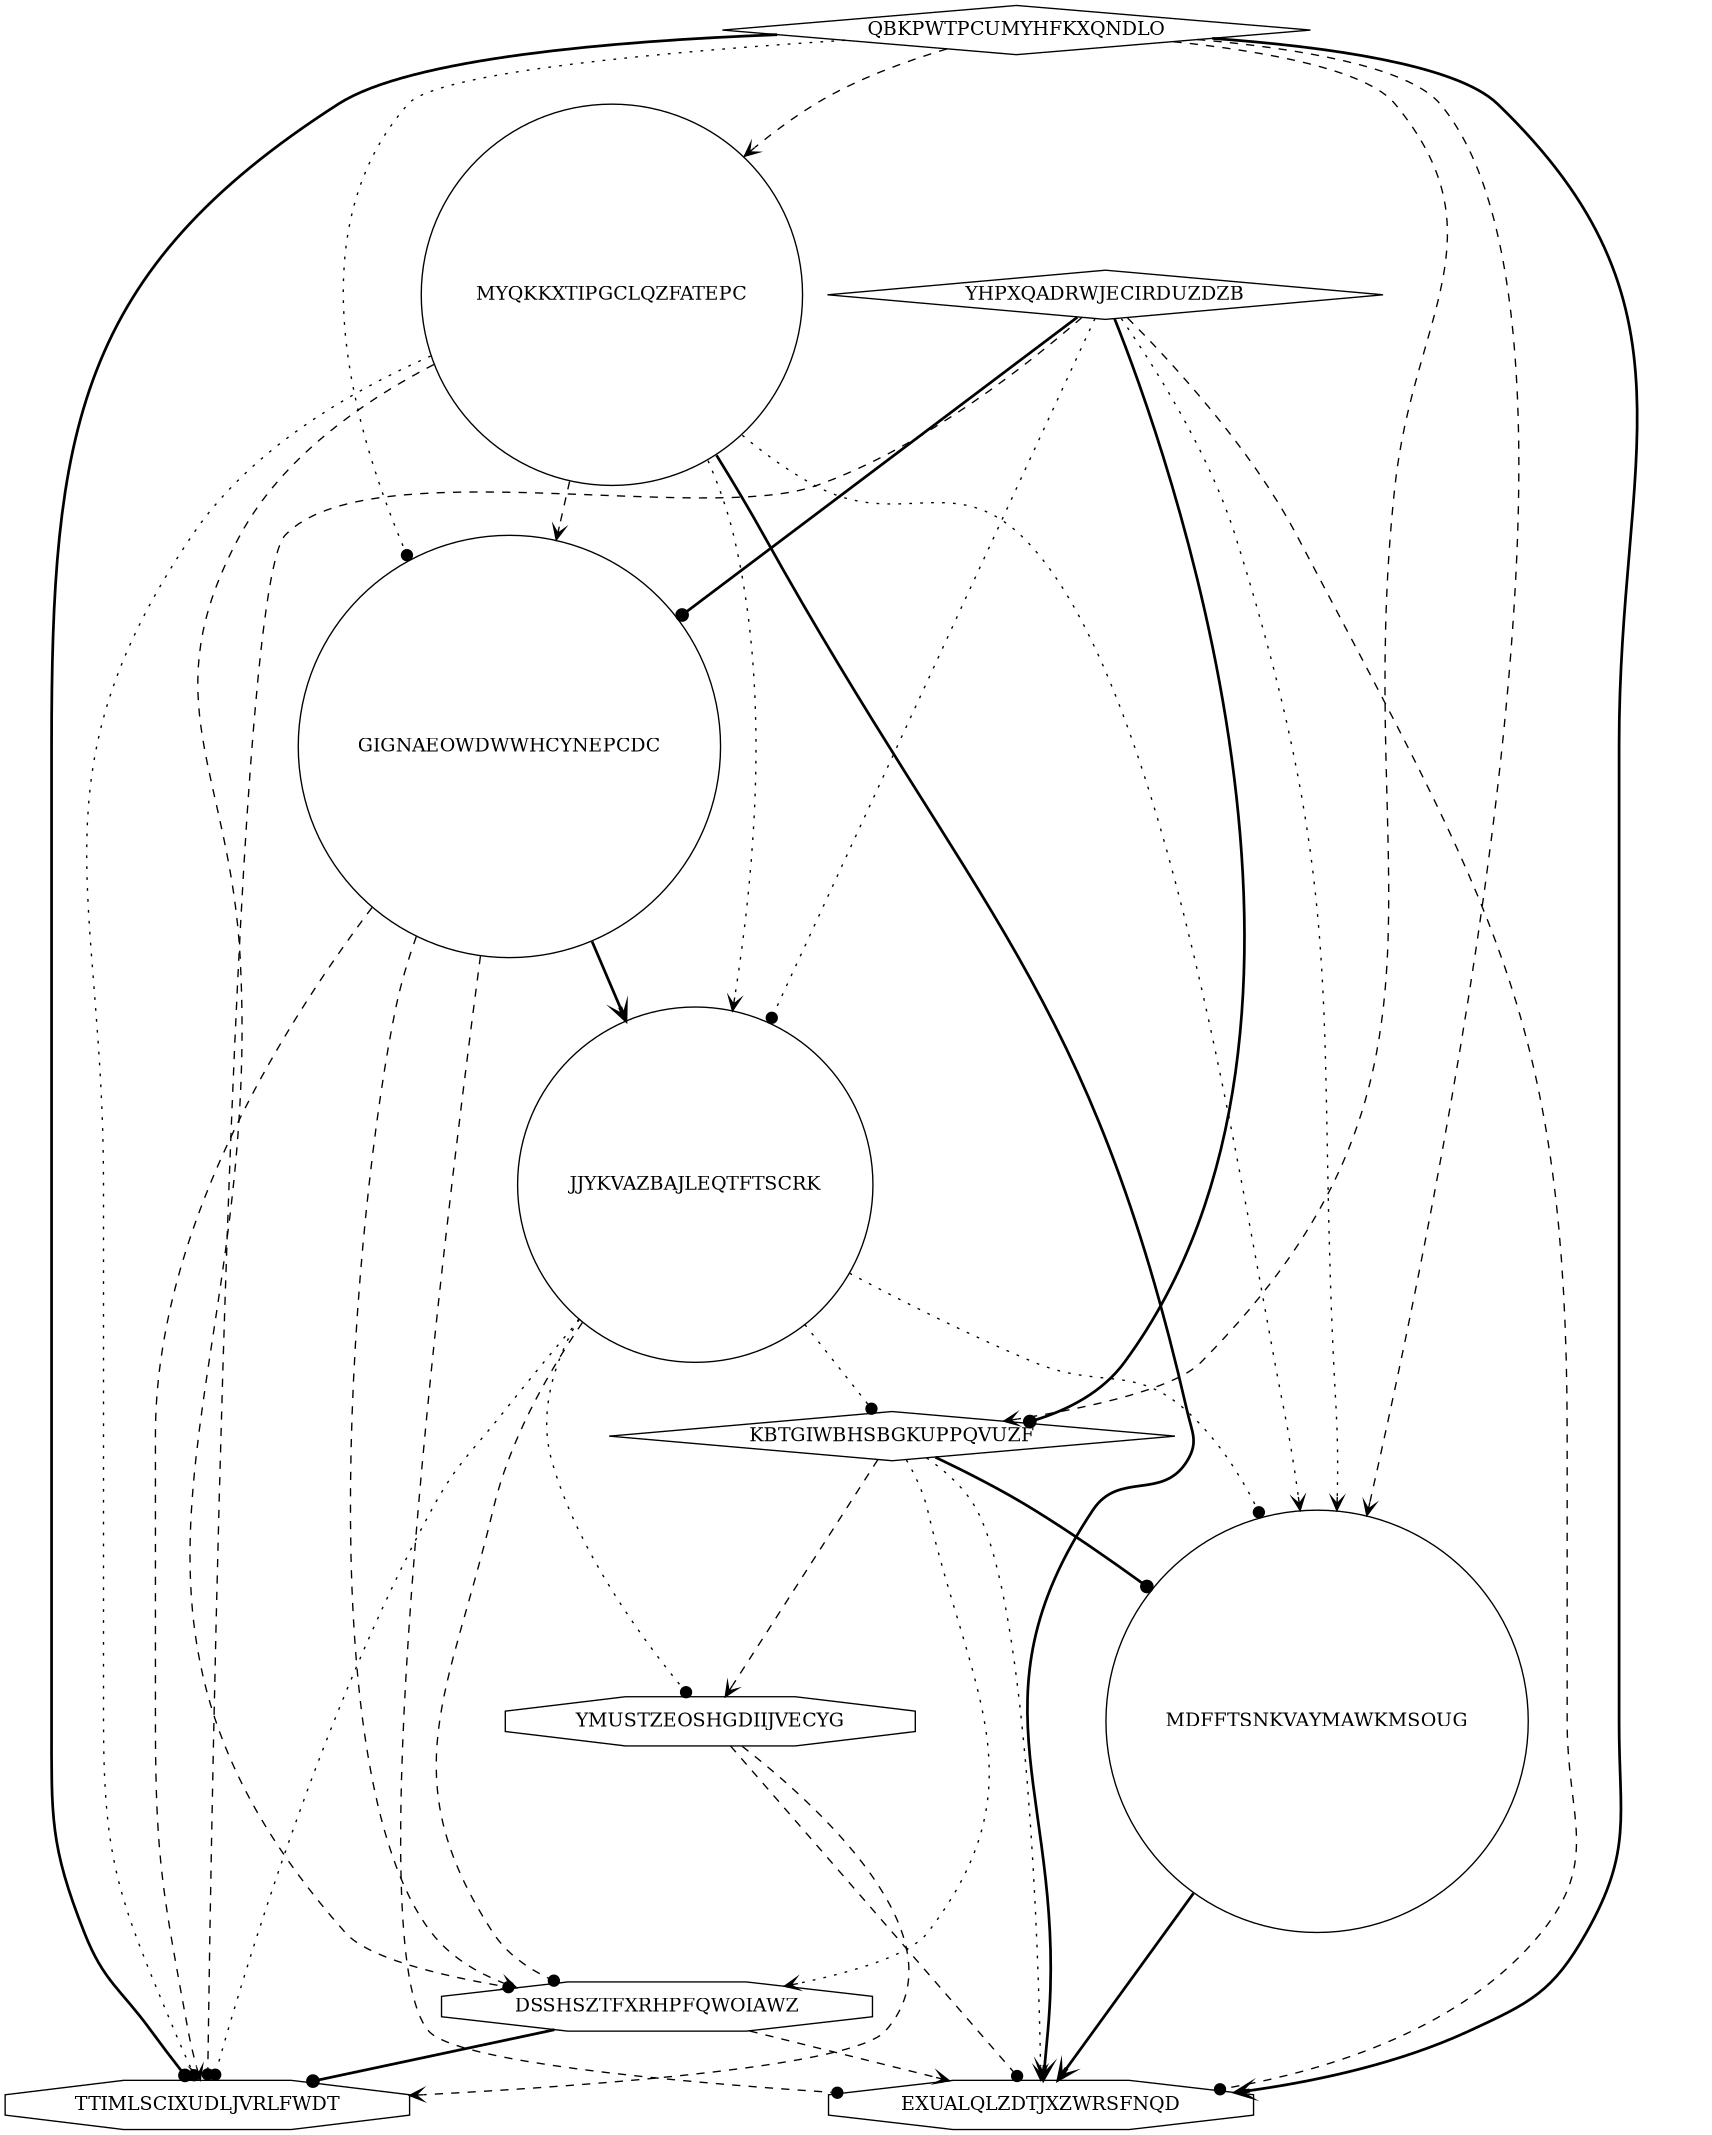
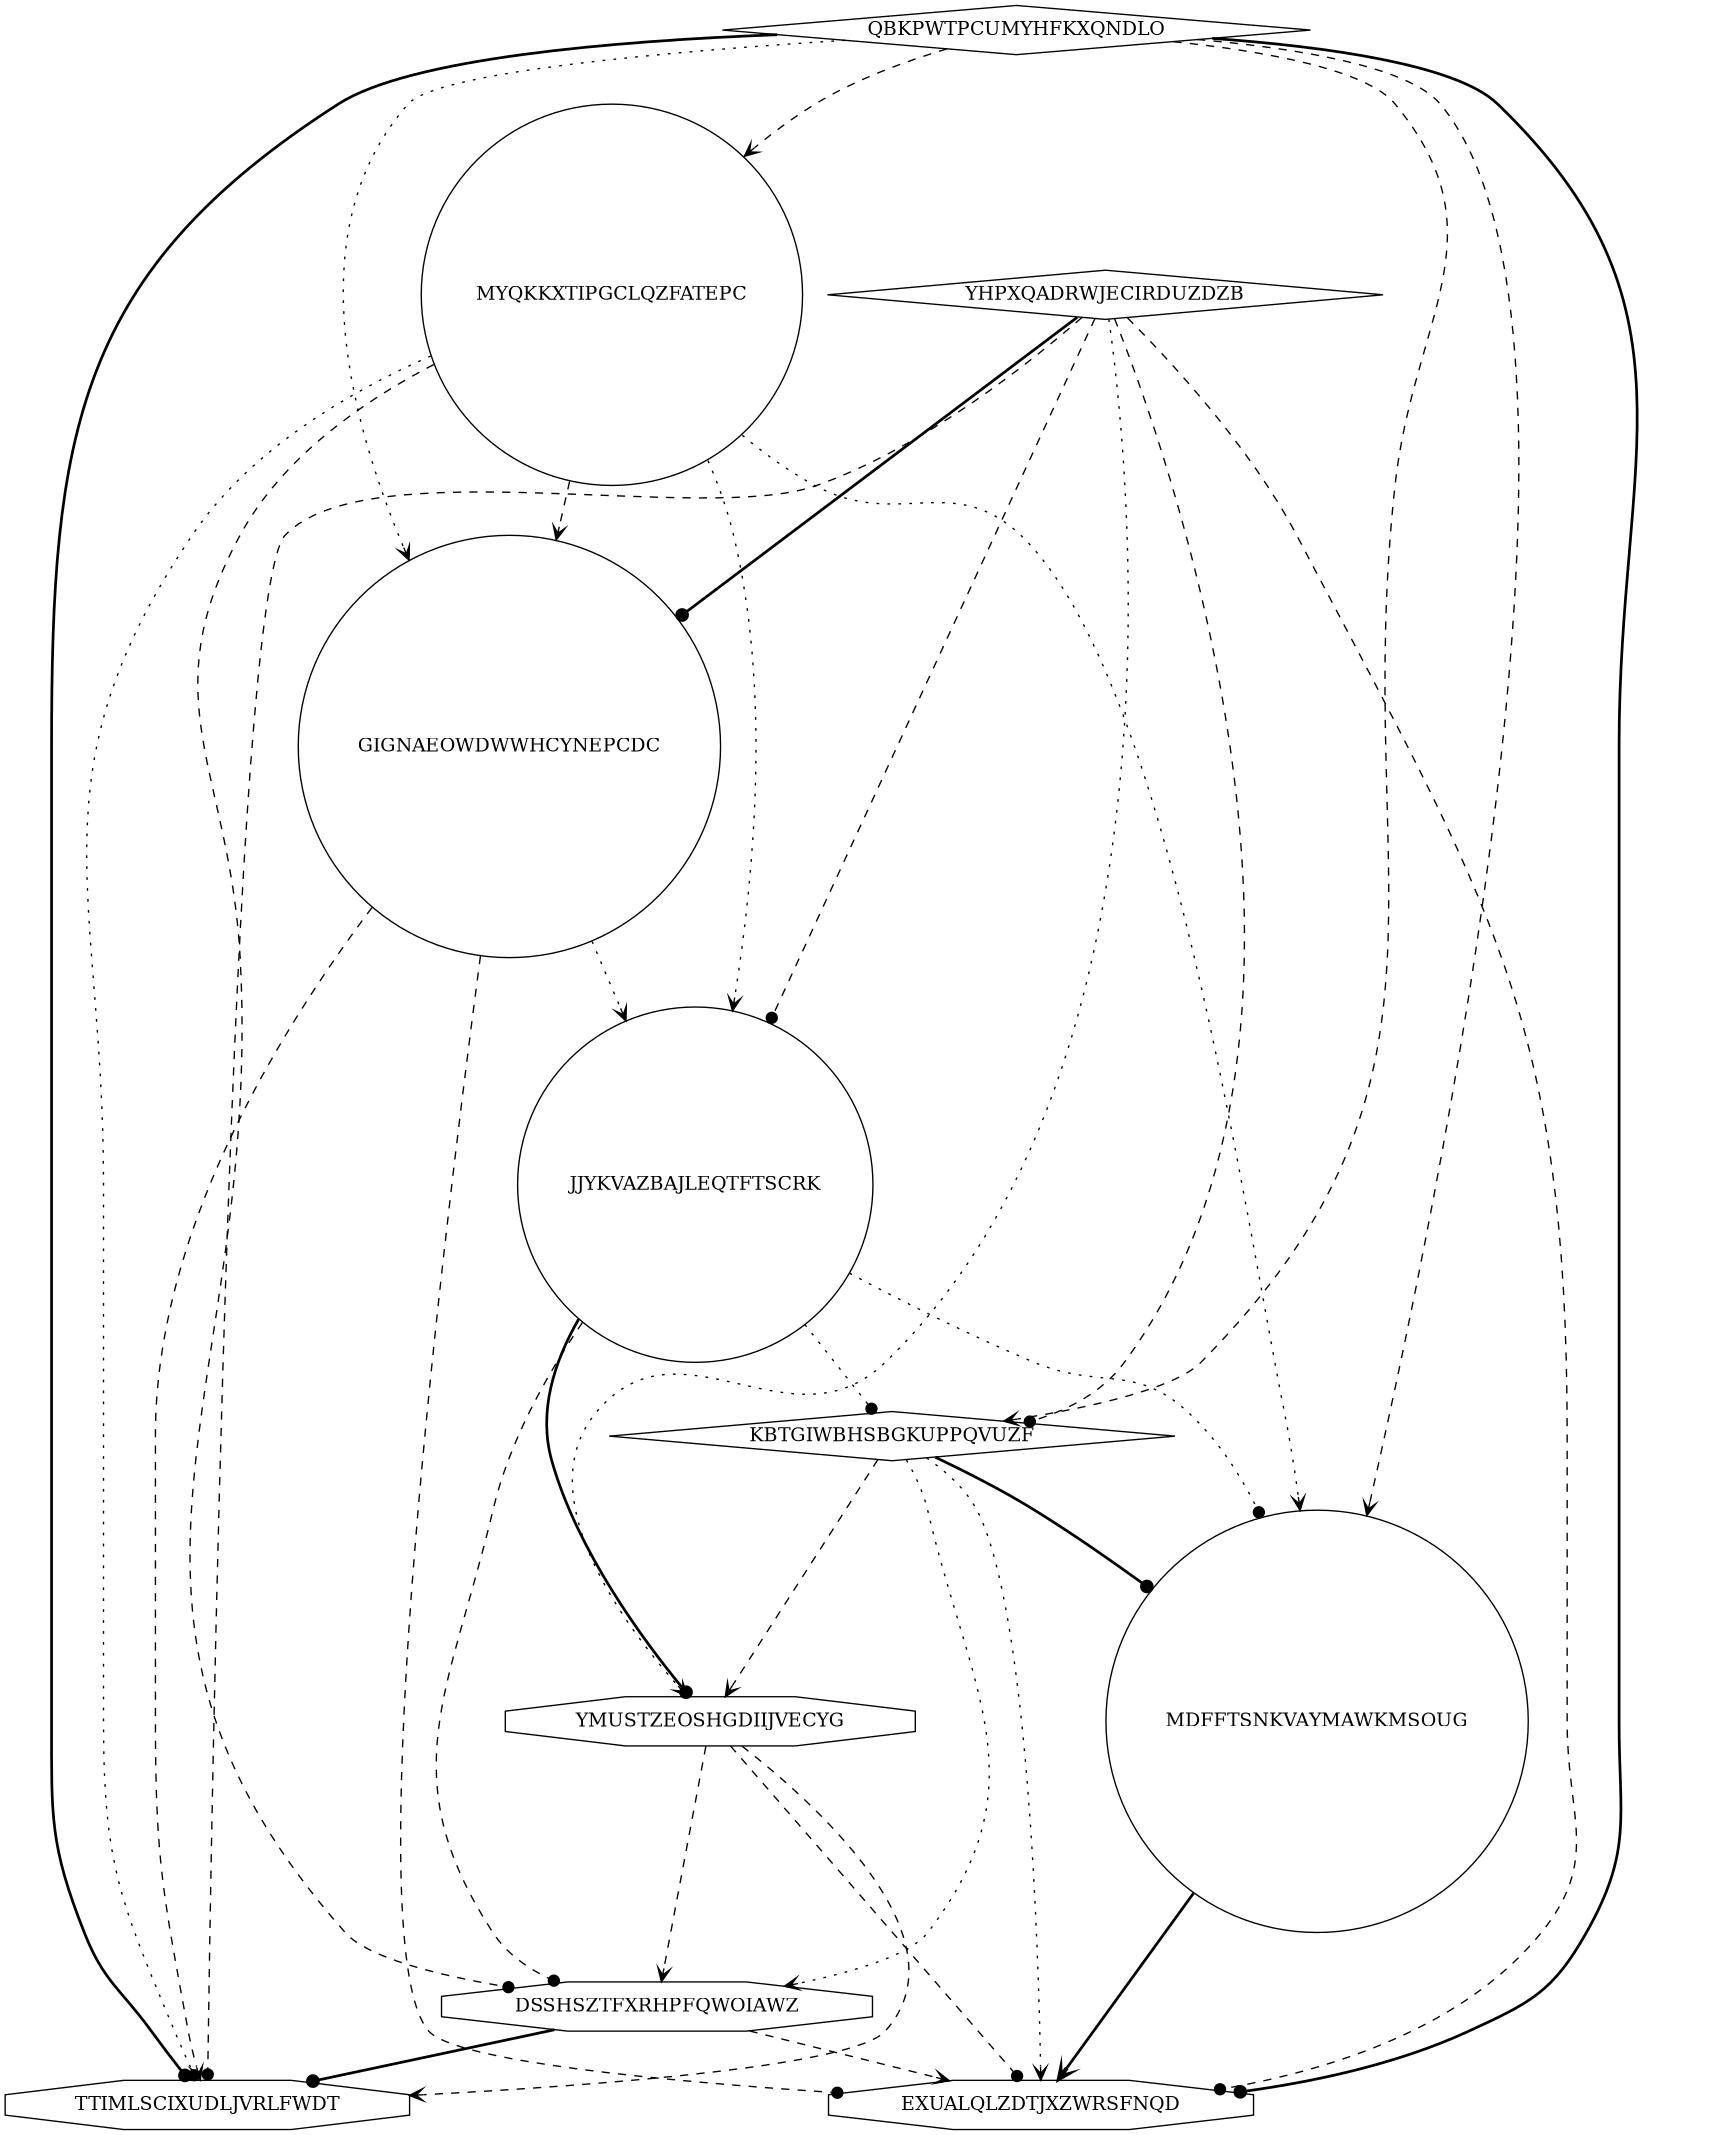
edge "QBKPWTPCUMYHFKXQNDLO" -> "GIGNAEOWDWWHCYNEPCDC": arrowhead dot -> vee
edge "YHPXQADRWJECIRDUZDZB" -> "JJYKVAZBAJLEQTFTSCRK": style dotted -> dashed
edge "YHPXQADRWJECIRDUZDZB" -> "MDFFTSNKVAYMAWKMSOUG": now "YHPXQADRWJECIRDUZDZB" -> "YMUSTZEOSHGDIIJVECYG"
edge "YHPXQADRWJECIRDUZDZB" -> "KBTGIWBHSBGKUPPQVUZF": style bold -> dashed
edge "GIGNAEOWDWWHCYNEPCDC" -> "JJYKVAZBAJLEQTFTSCRK": style bold -> dotted
edge "QBKPWTPCUMYHFKXQNDLO" -> "EXUALQLZDTJXZWRSFNQD": arrowhead vee -> dot
edge "MYQKKXTIPGCLQZFATEPC" -> "EXUALQLZDTJXZWRSFNQD": removed
edge "GIGNAEOWDWWHCYNEPCDC" -> "DSSHSZTFXRHPFQWOIAWZ": now "YMUSTZEOSHGDIIJVECYG" -> "DSSHSZTFXRHPFQWOIAWZ"
edge "JJYKVAZBAJLEQTFTSCRK" -> "YMUSTZEOSHGDIIJVECYG": style dotted -> bold
edge "JJYKVAZBAJLEQTFTSCRK" -> "TTIMLSCIXUDLJVRLFWDT": removed
